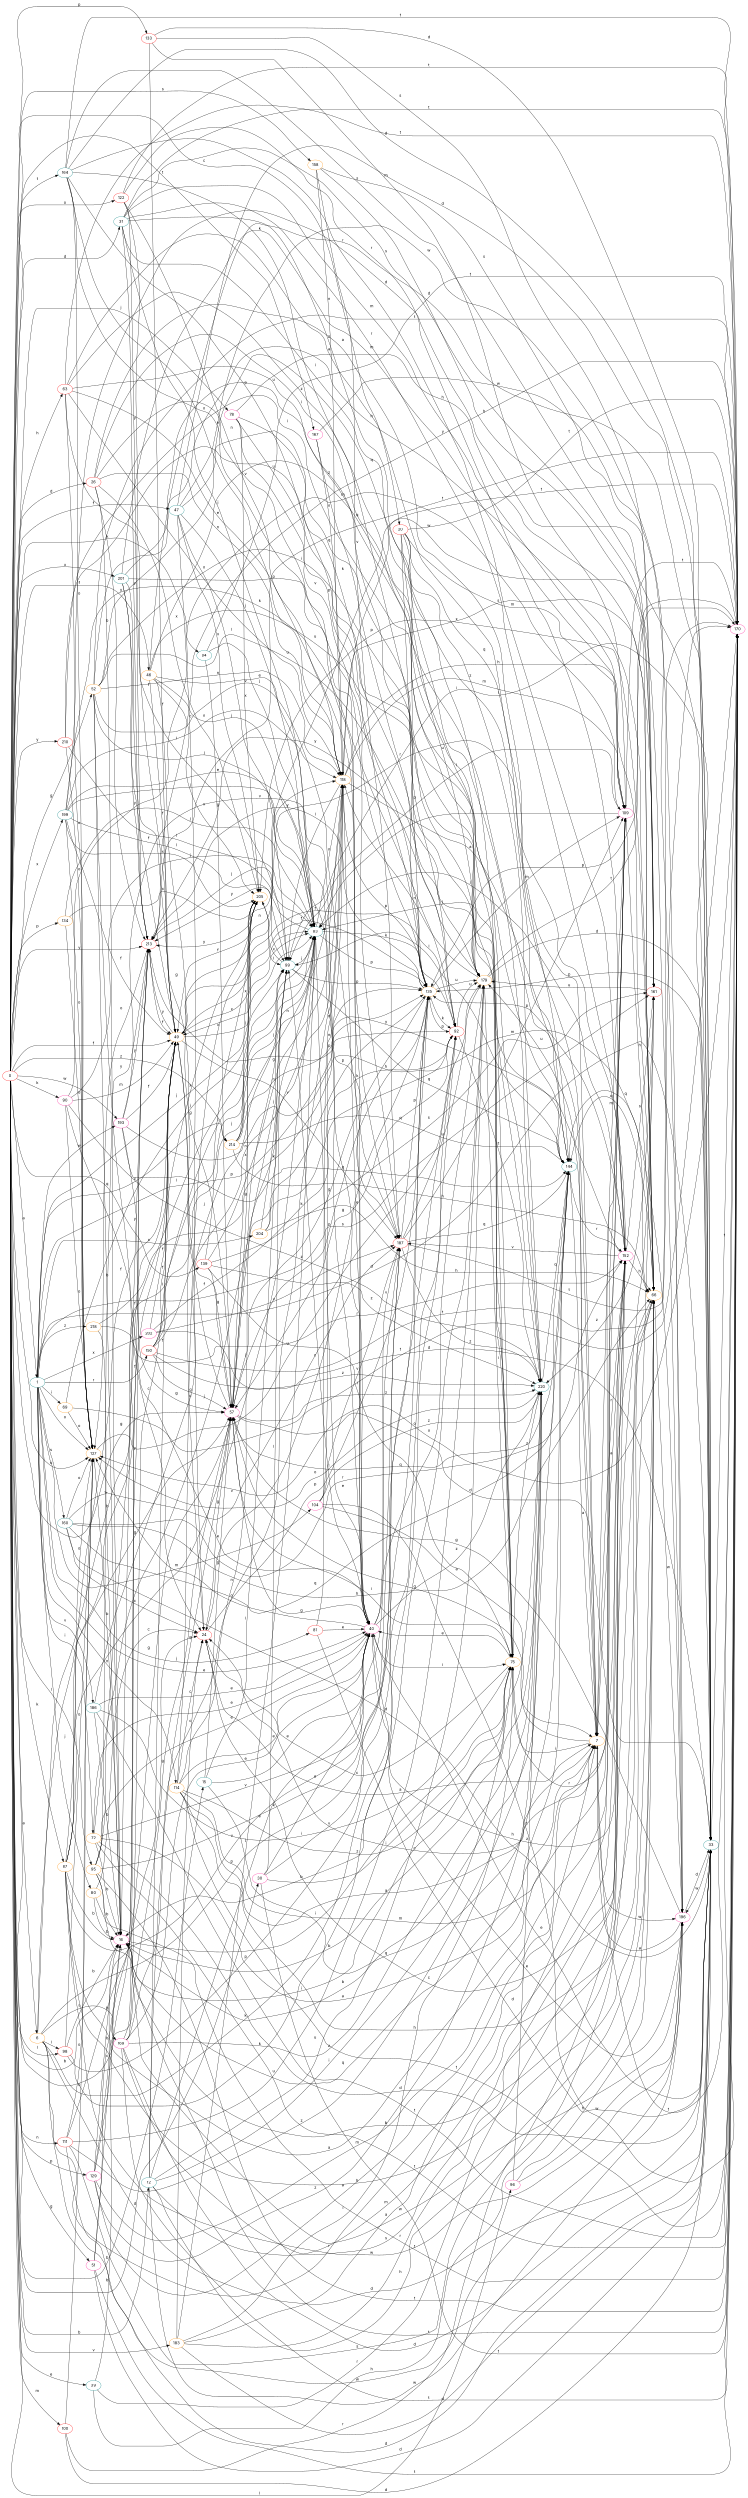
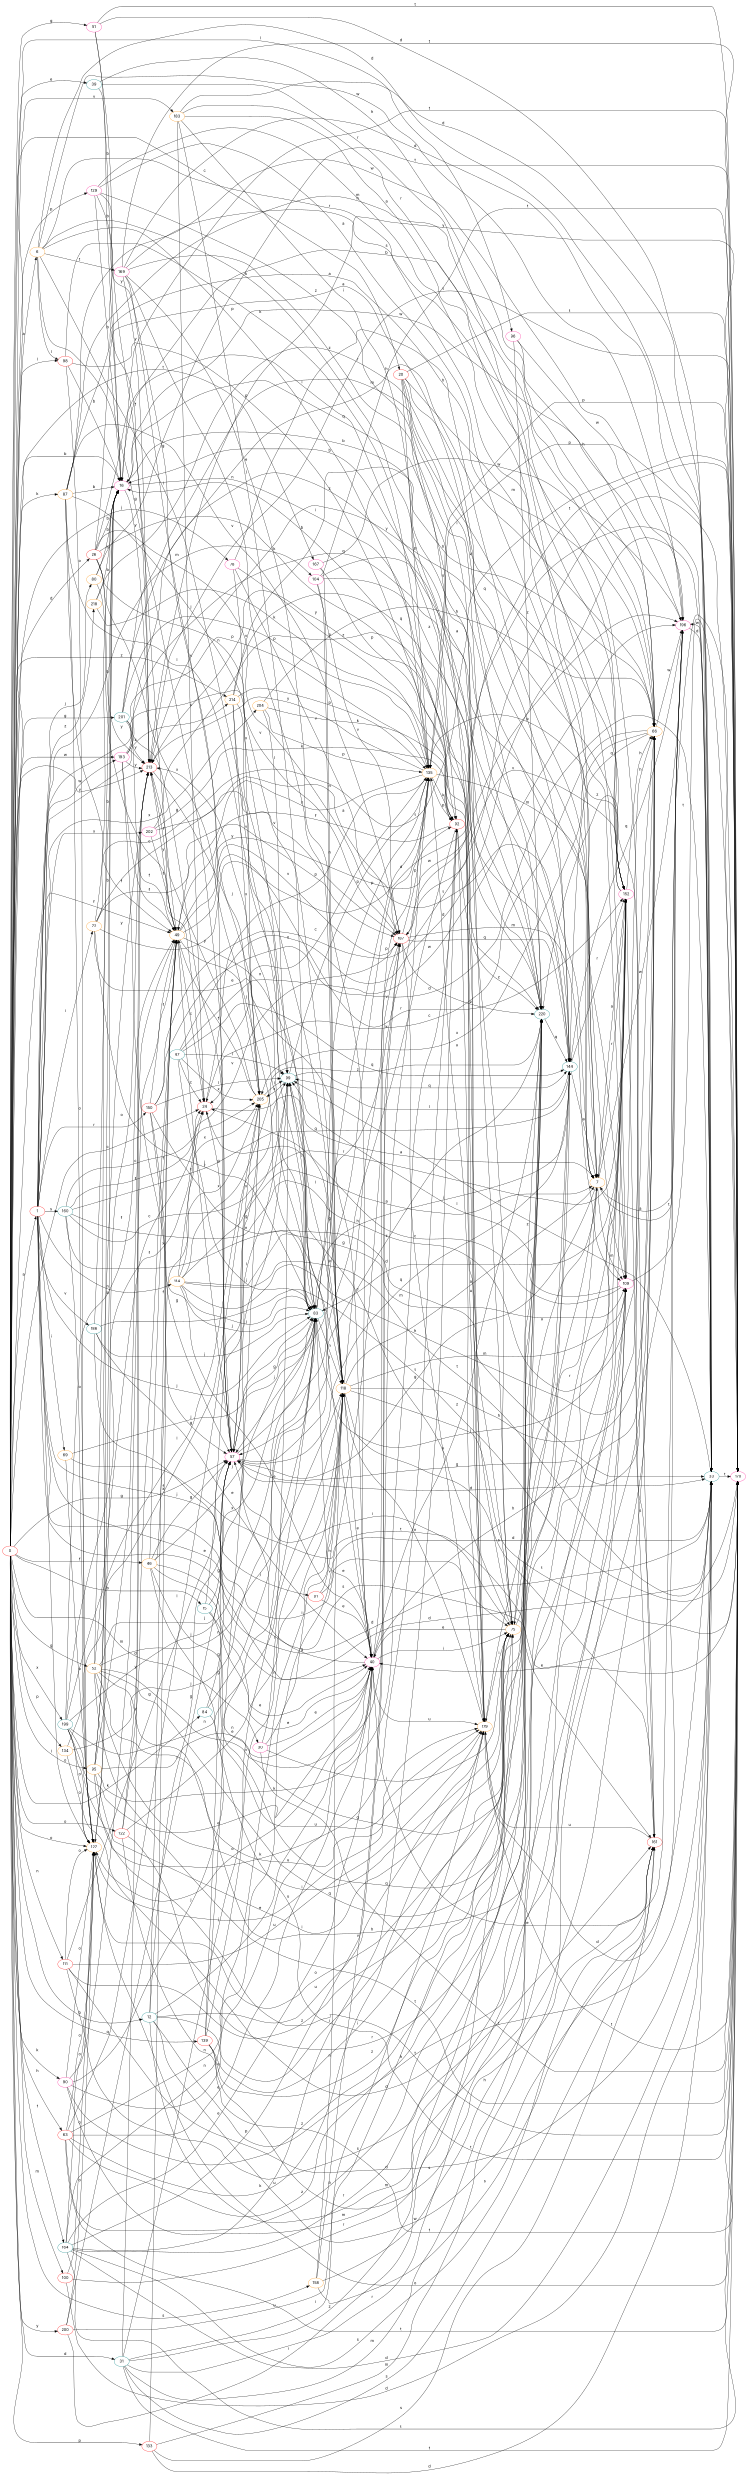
edge "0" -> "201": label "x" -> "g"
edge "0" -> "47": removed, label "f"
edge "78" -> "92": now "26" -> "92"
node "210": label "210" -> "200"
node "1": color teal -> red
